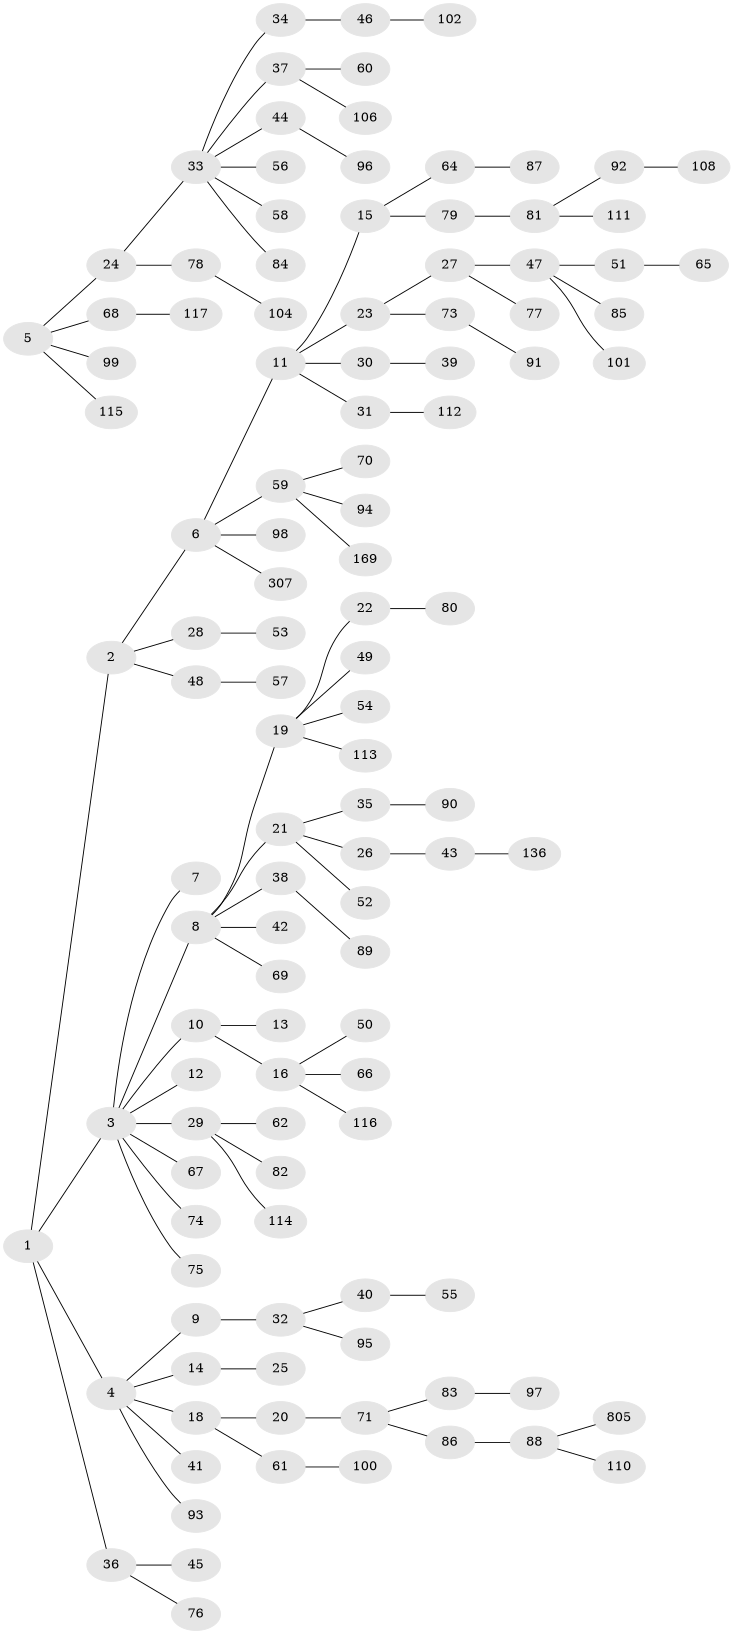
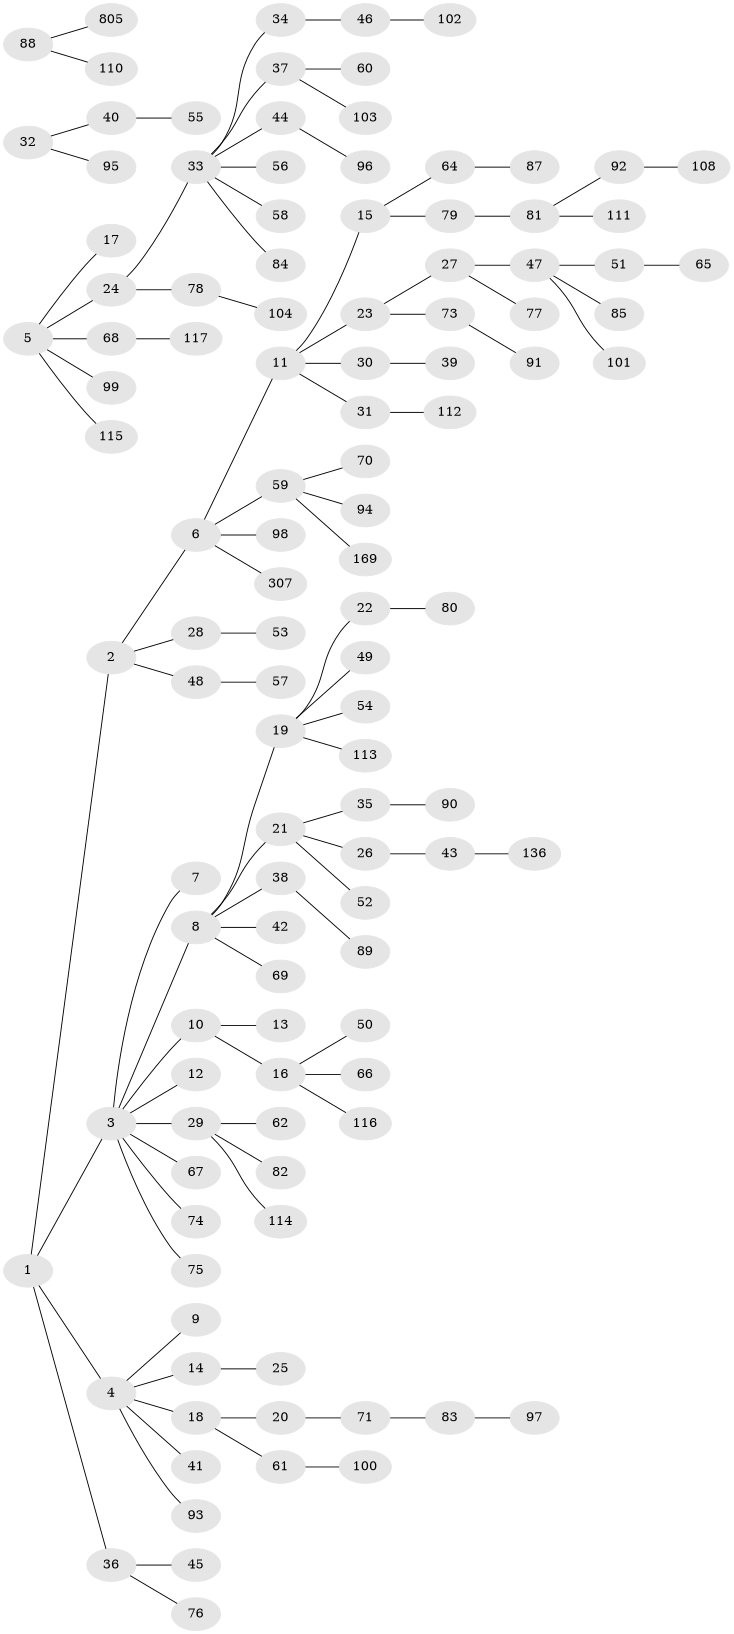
node "106": label "106" -> "103"
node "17": added
edge "9" -- "32": removed
node "86": removed
